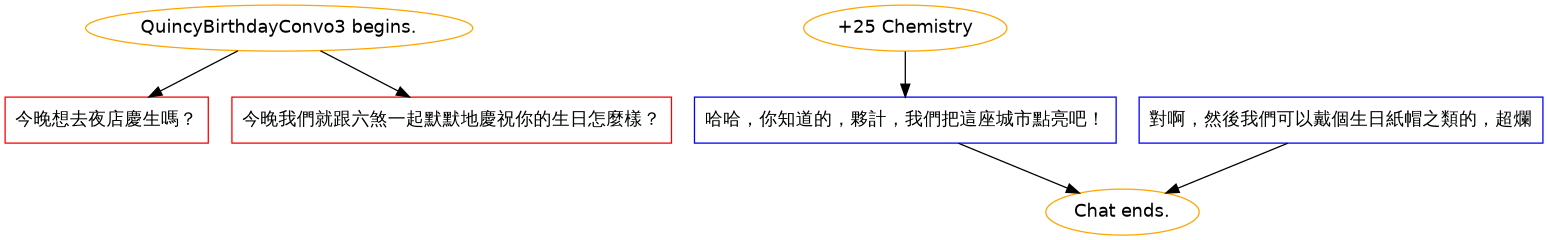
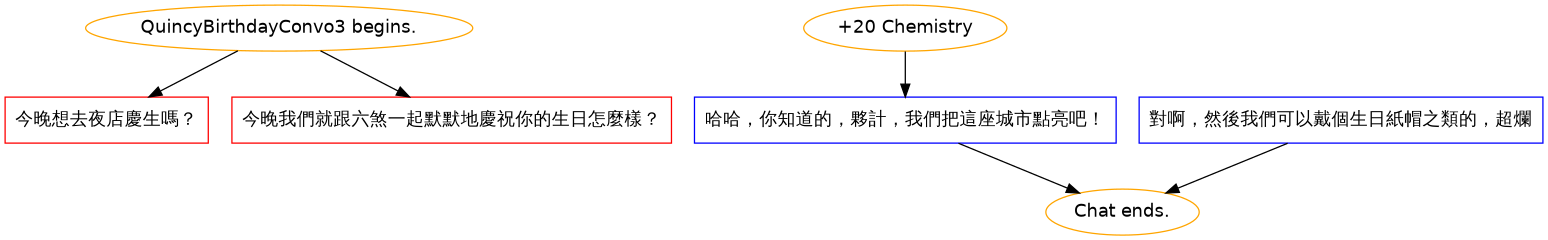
node "+25 Chemistry": label "+25 Chemistry" -> "+20 Chemistry"
